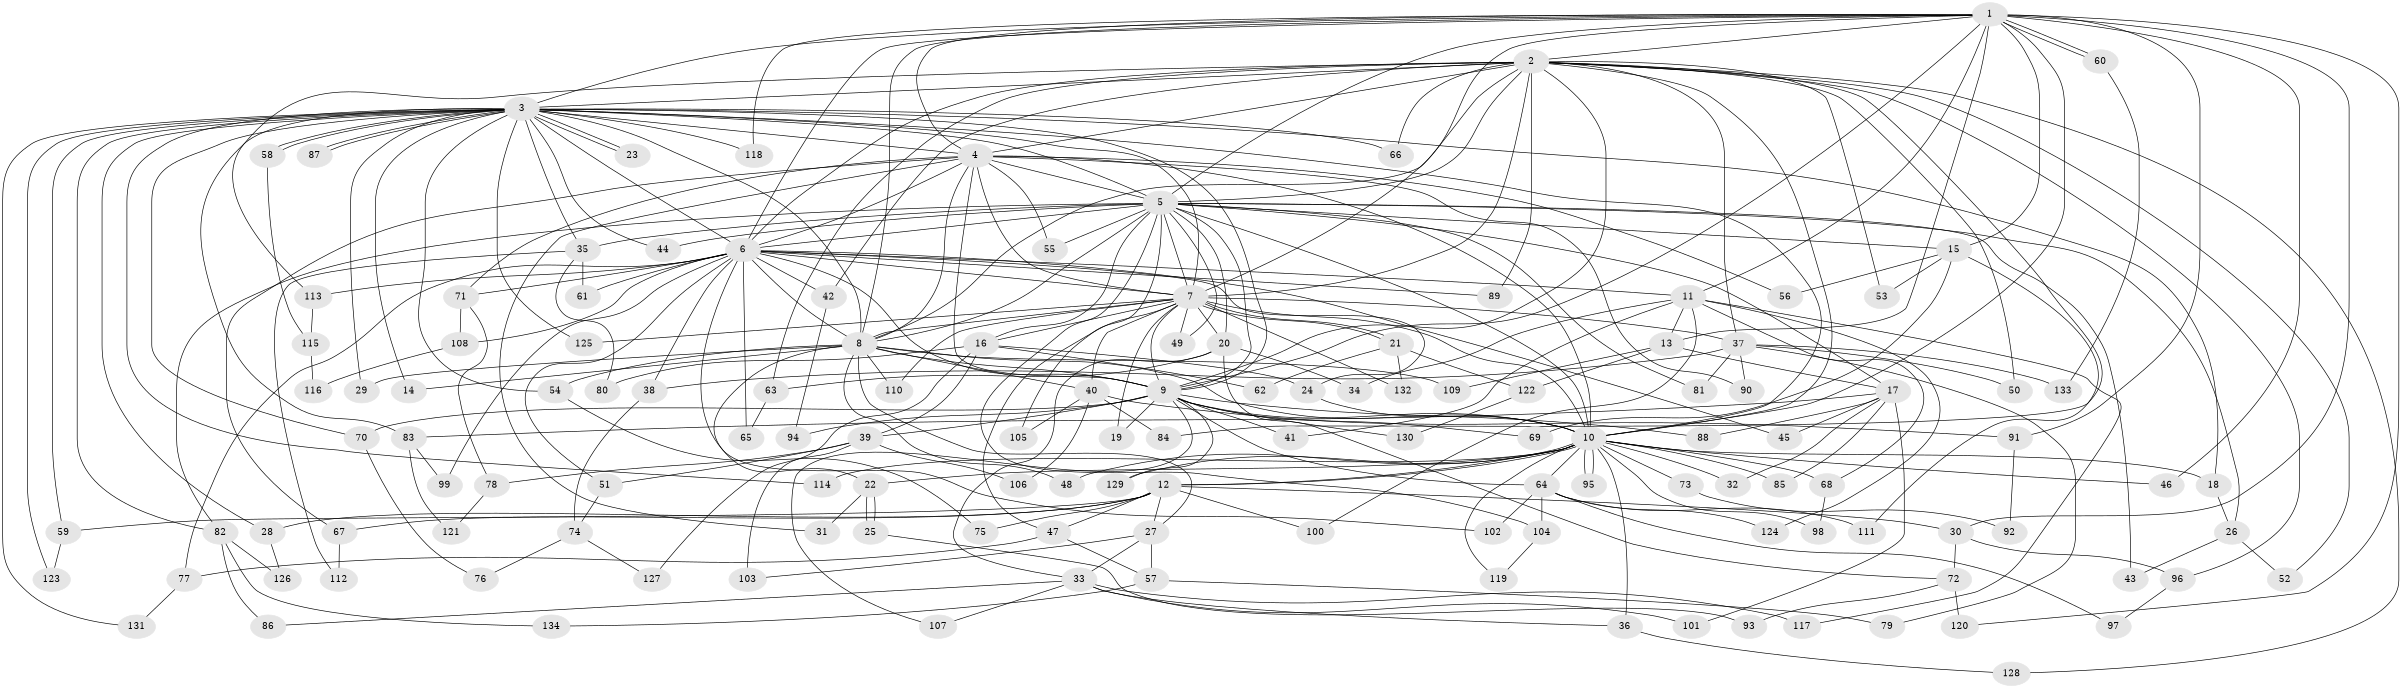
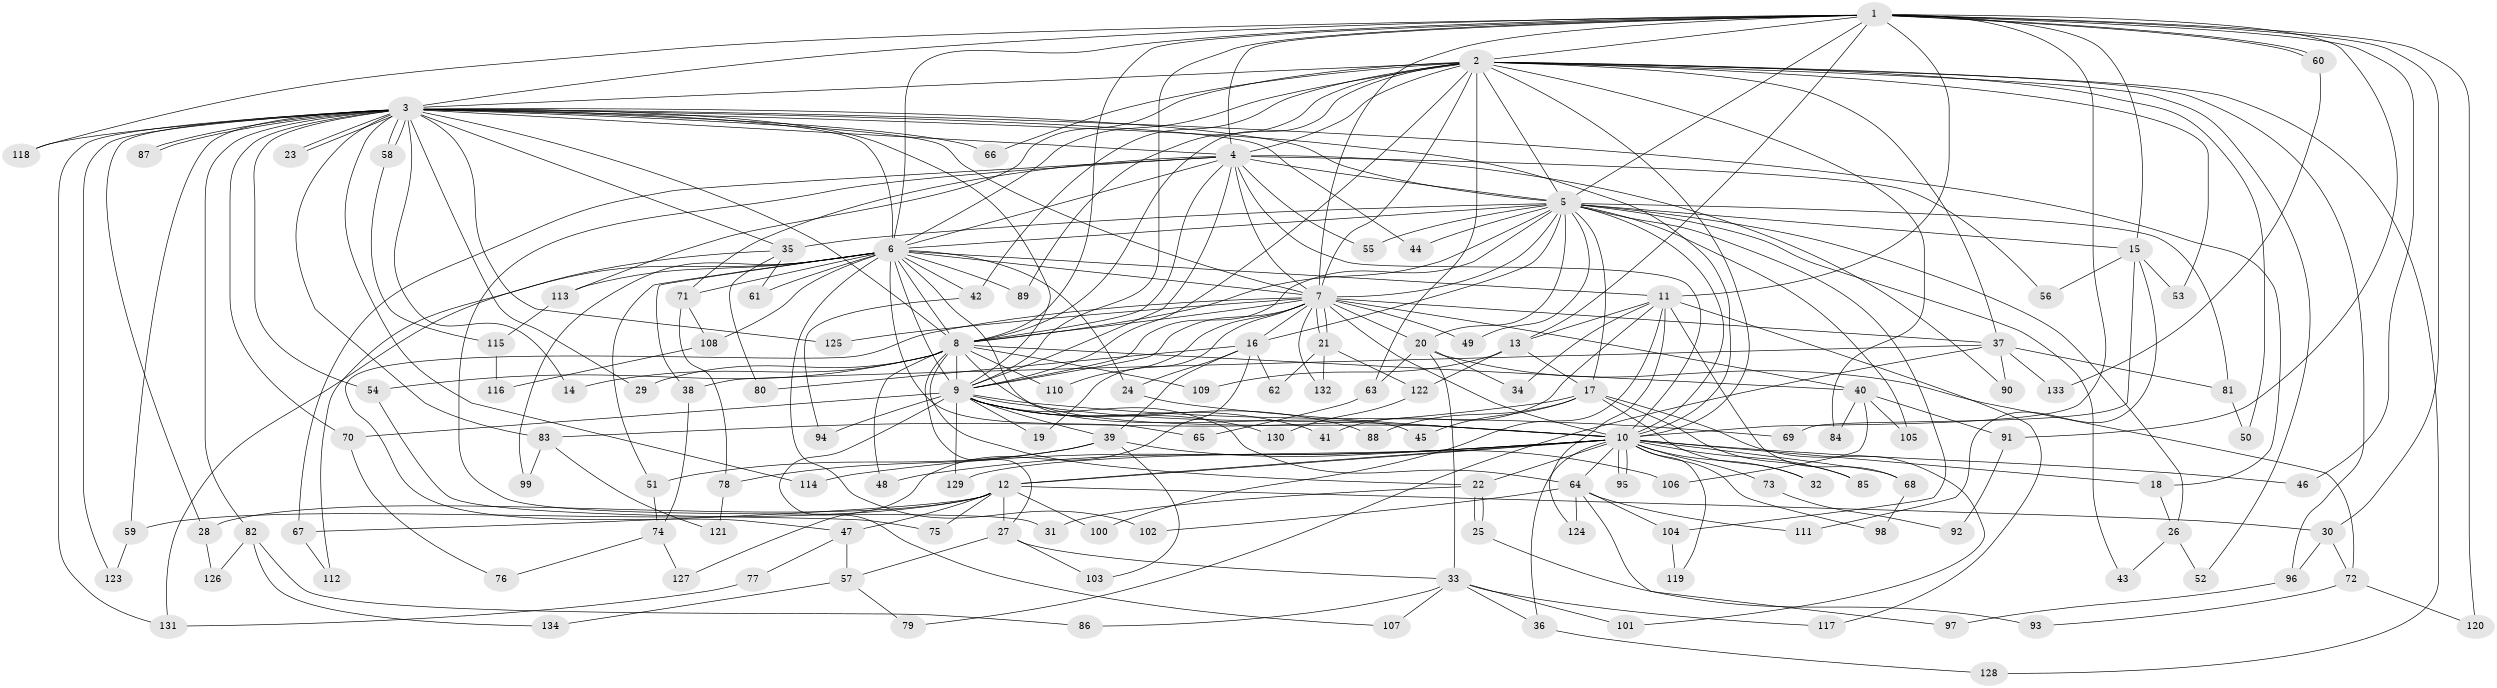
edge "5" -- "82": removed
edge "6" -- "77": now "6" -- "131"
edge "37" -- "50": now "81" -- "50"
